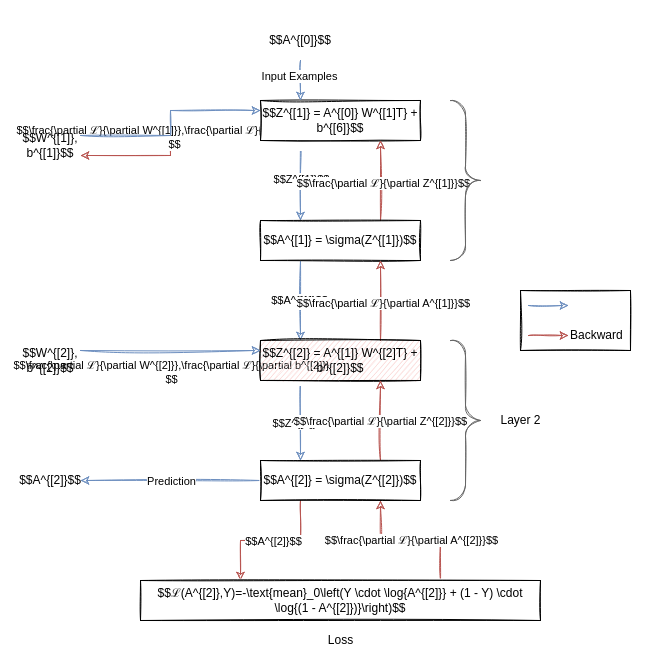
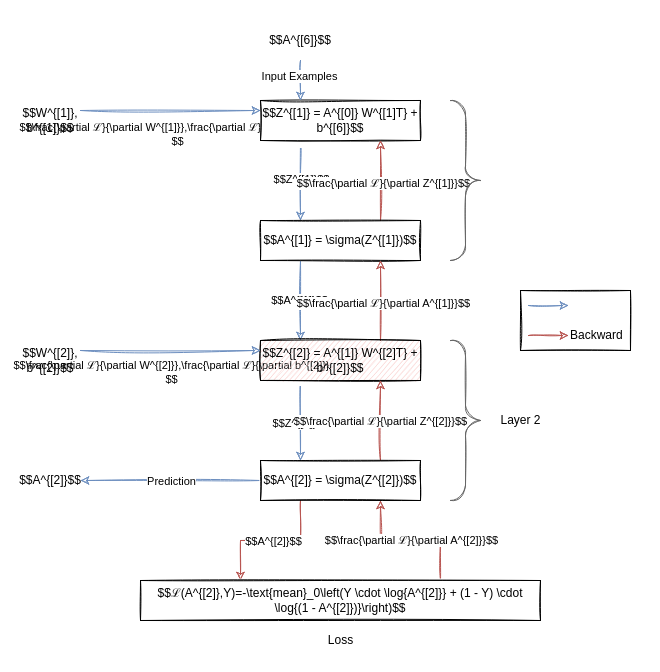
node "$$A^{[0]}$$": label "$$A^{[0]}$$" -> "$$A^{[6]}$$"
node "$$W^{[1]}, b^{[1]}$$": moved (51, 146) -> (51, 121)
